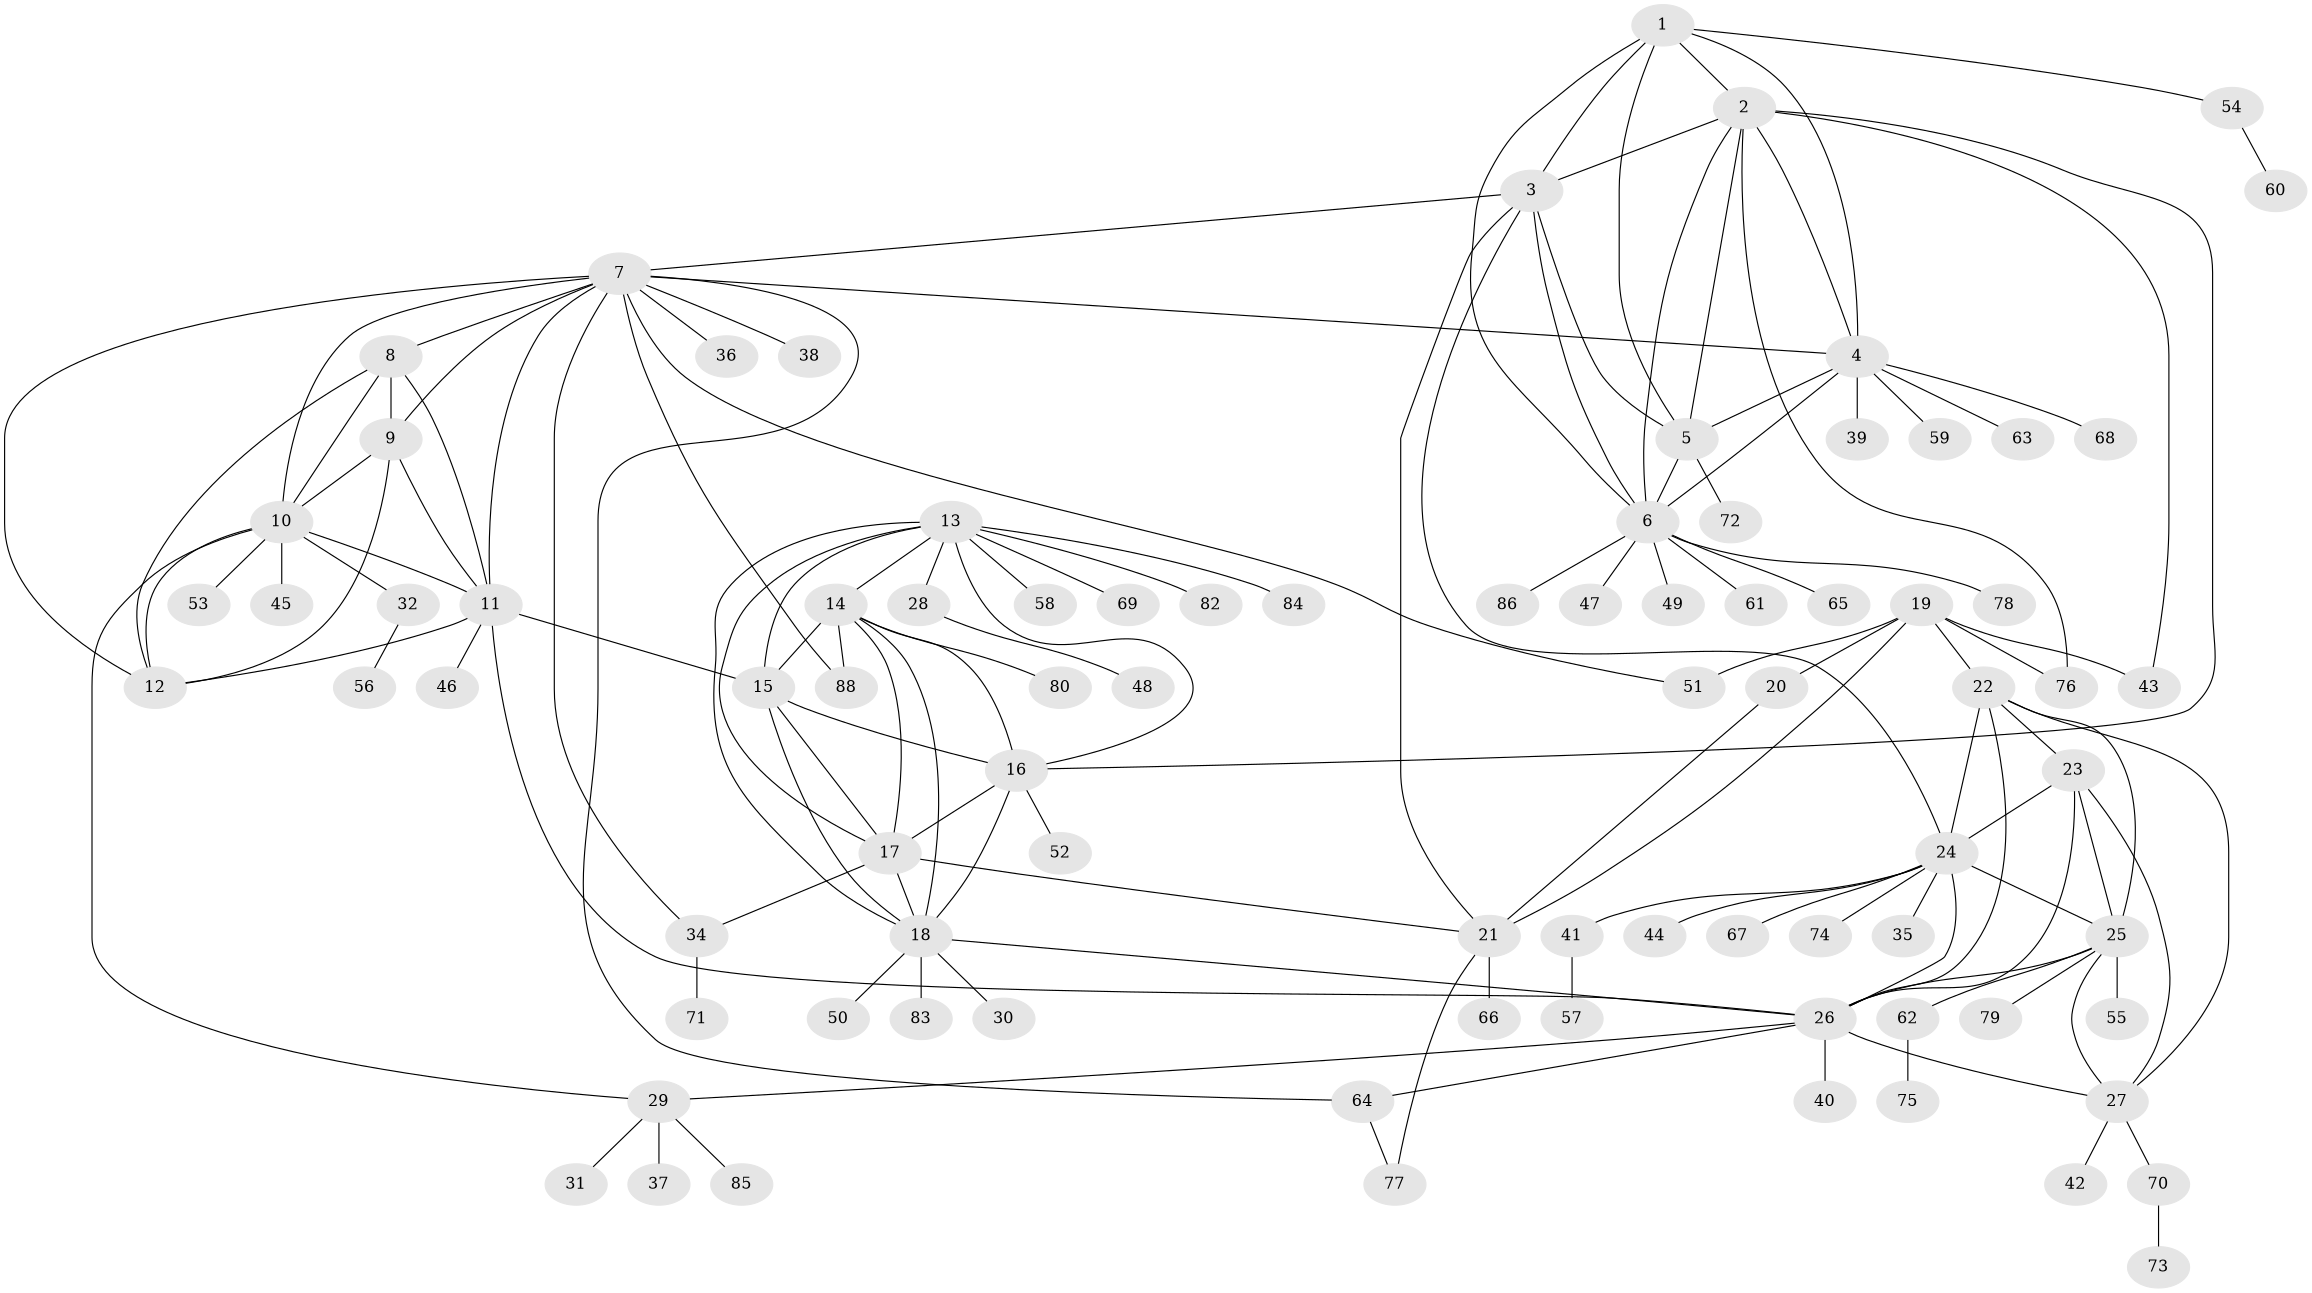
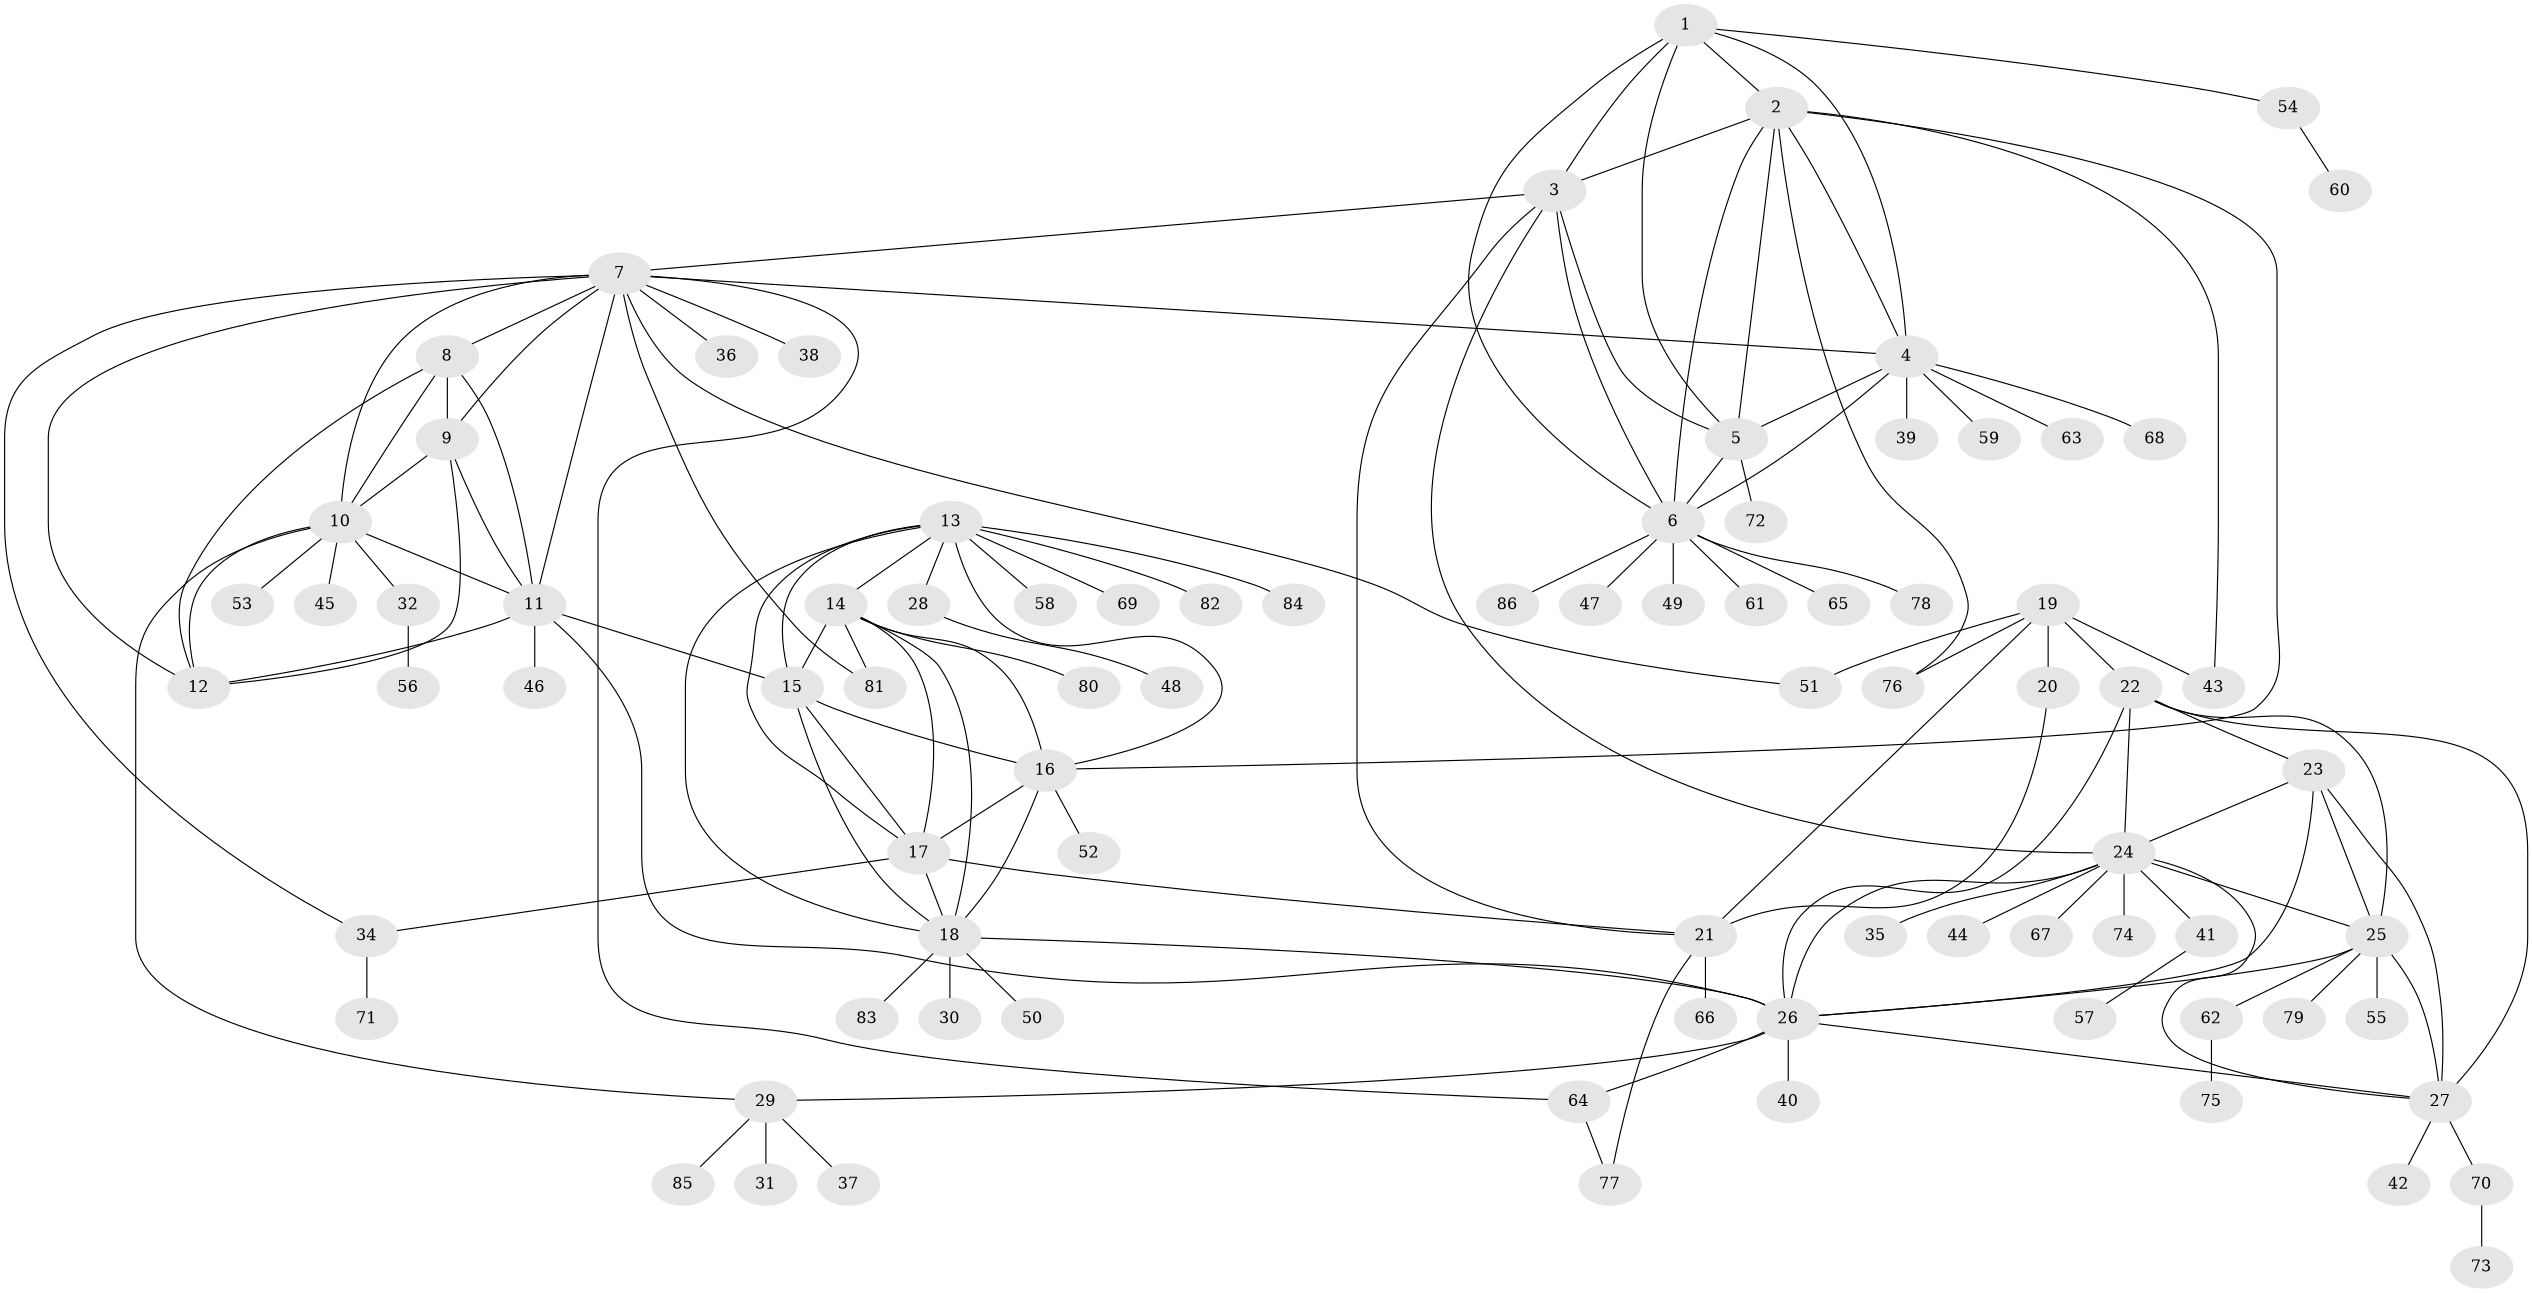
node "88": label "88" -> "81"
edge "24" -- "27": added
